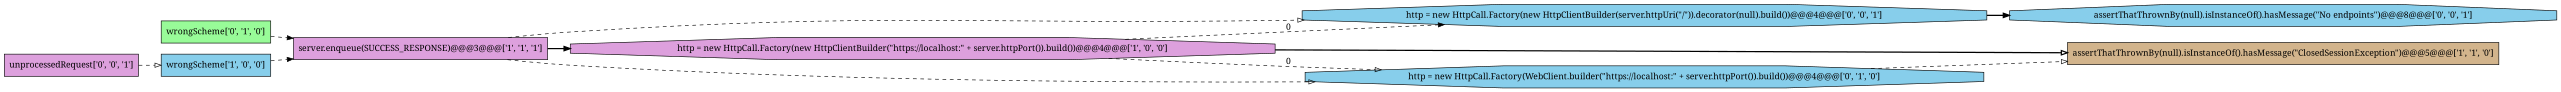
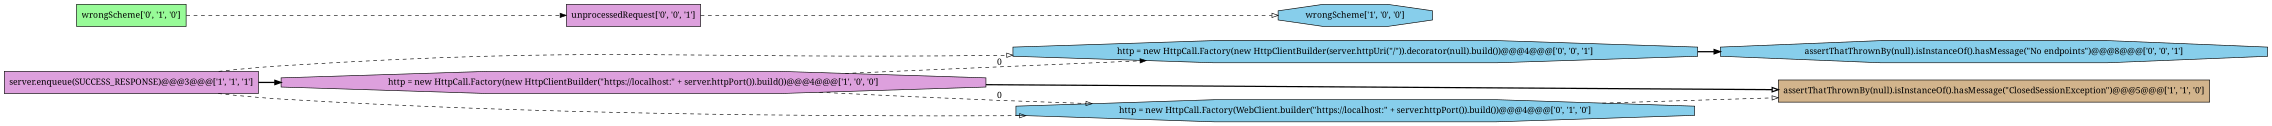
edge "wrongScheme['0', '1', '0']" -> "server.enqueue(SUCCESS_RESPONSE)@@@3@@@['1', '1', '1']": now "wrongScheme['0', '1', '0']" -> "unprocessedRequest['0', '0', '1']"
edge "wrongScheme['1', '0', '0']" -> "server.enqueue(SUCCESS_RESPONSE)@@@3@@@['1', '1', '1']": removed
node "wrongScheme['1', '0', '0']": shape box -> octagon
